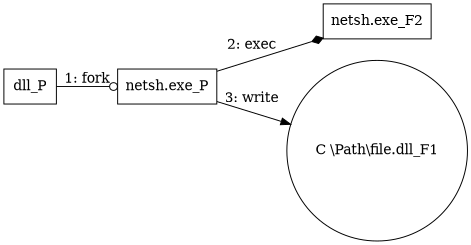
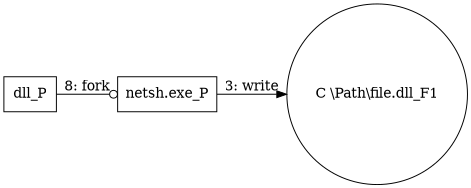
node "netsh.exe_F2": removed
edge "dll_P" -> "netsh.exe_P": label "1: fork" -> "8: fork"
